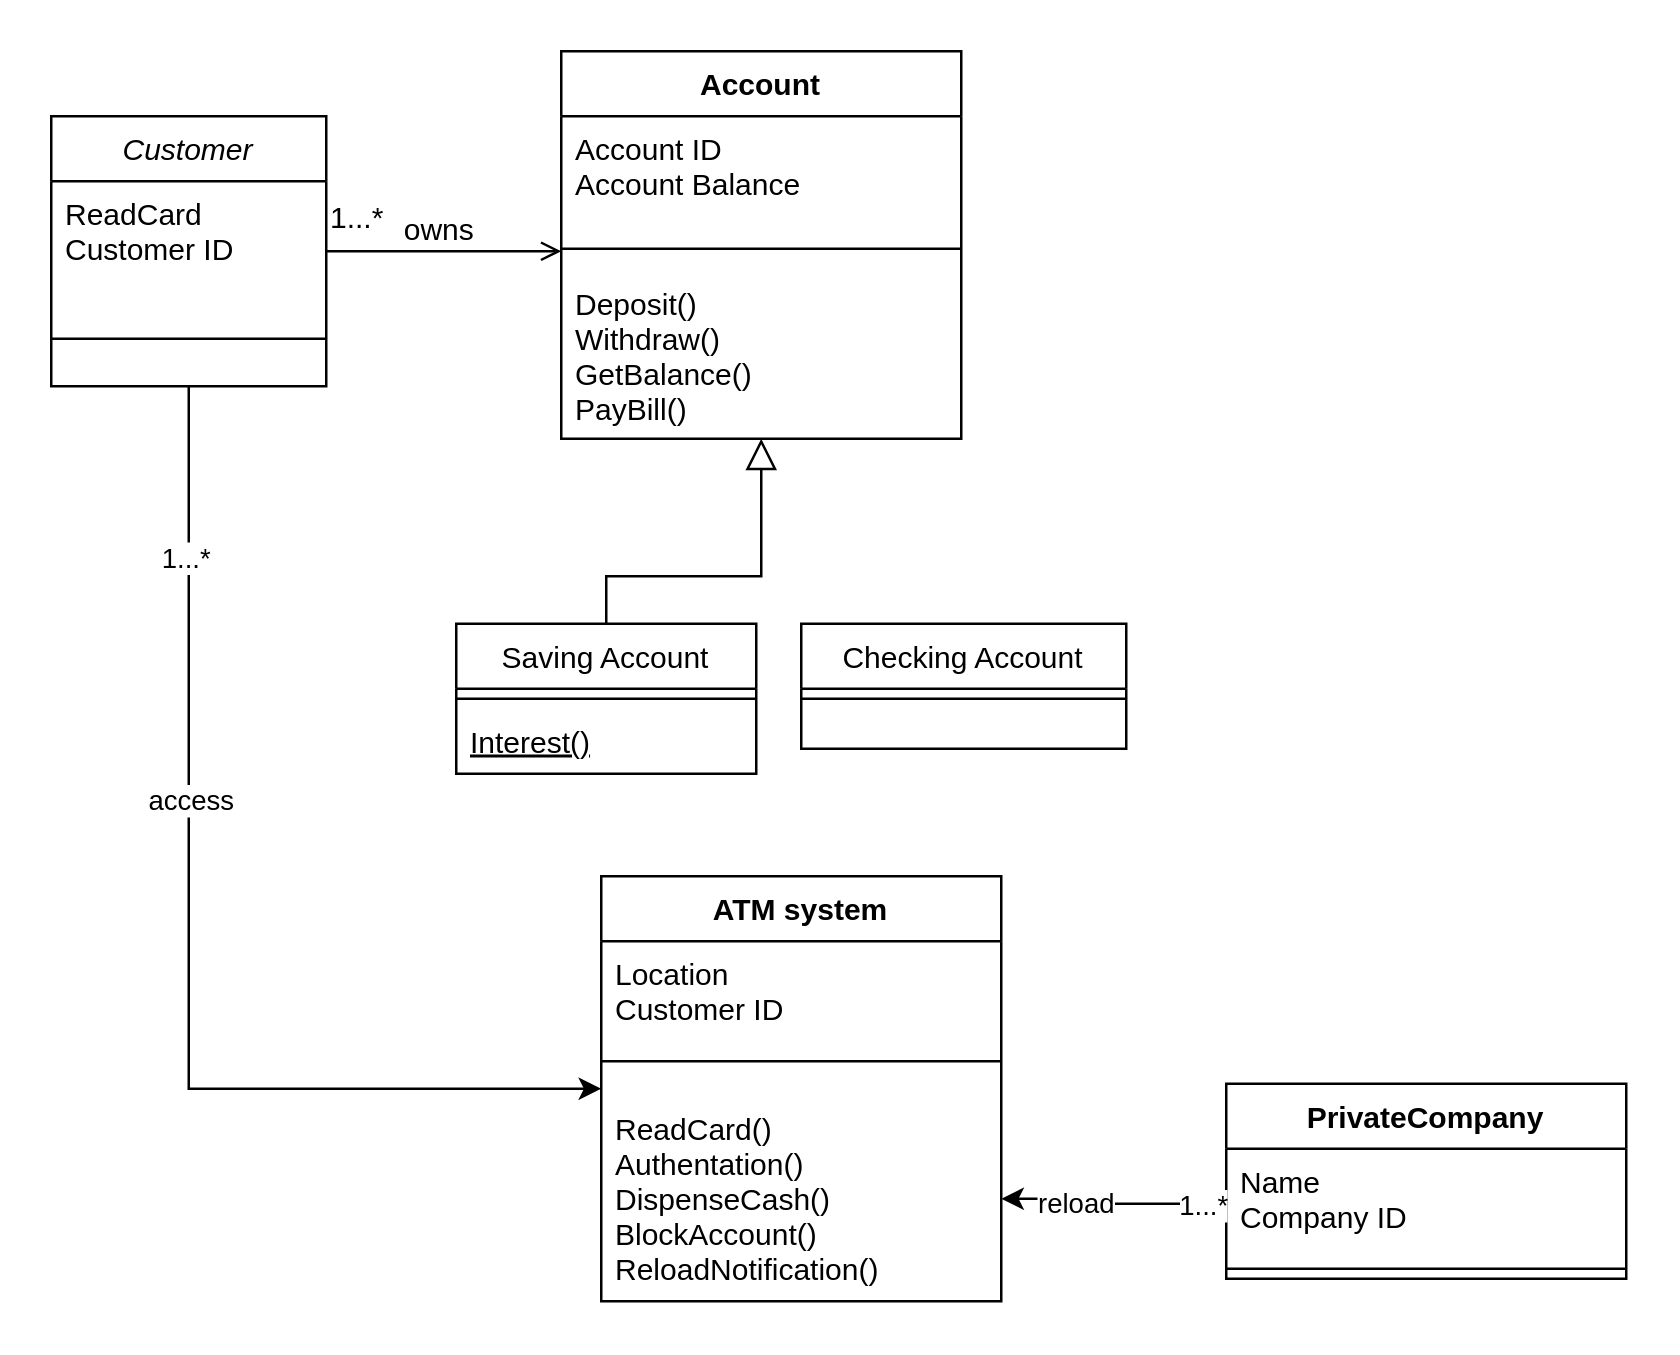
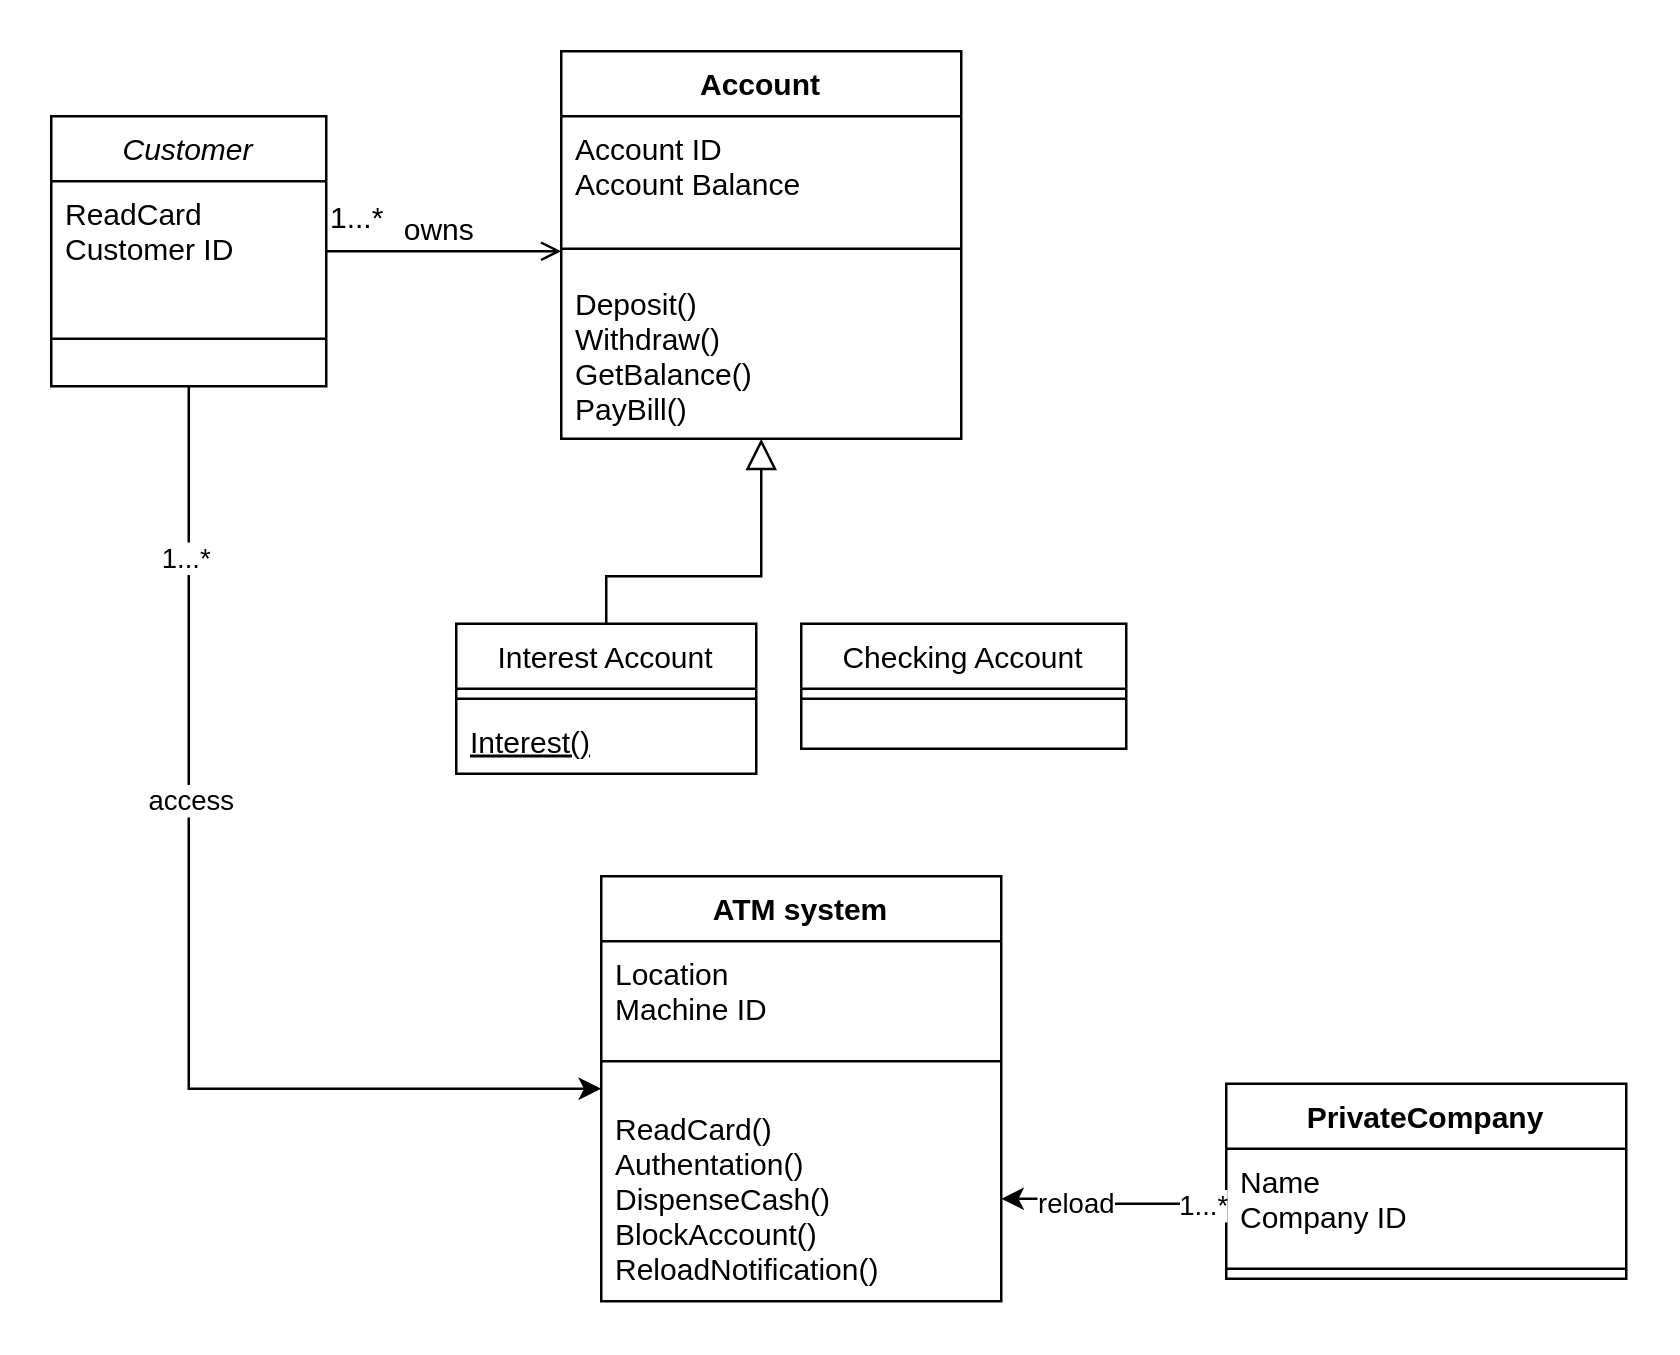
node "Saving Account": label "Saving Account" -> "Interest Account"
node "Location Customer ID": label "Location Customer ID" -> "Location Machine ID"
